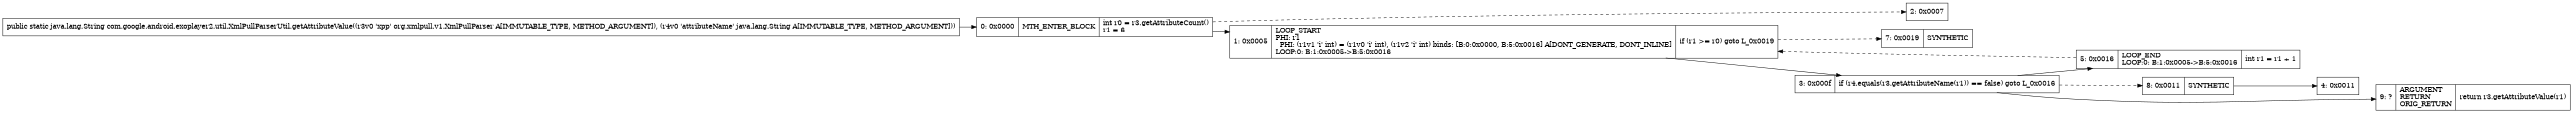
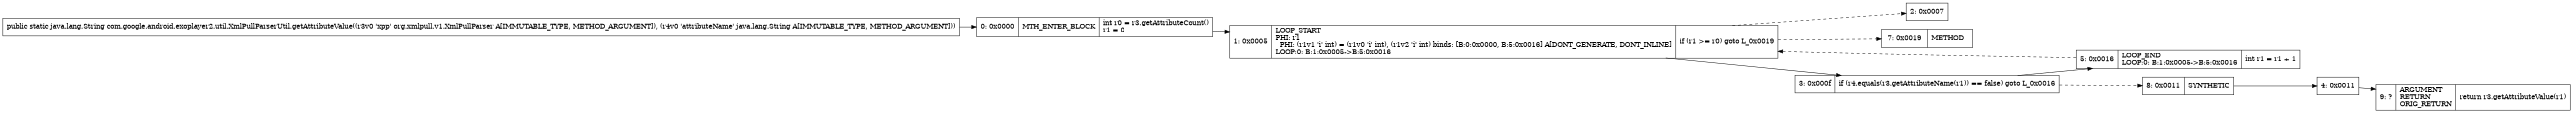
edge "0: 0x0000" -> "2: 0x0007": now "1: 0x0005" -> "2: 0x0007"
node "0: 0x0000": text "r1 = 6" -> "r1 = 0"
node "7: 0x0019": text "SYNTHETIC" -> "METHOD"
edge "3: 0x000f" -> "9: ?": now "4: 0x0011" -> "9: ?"
